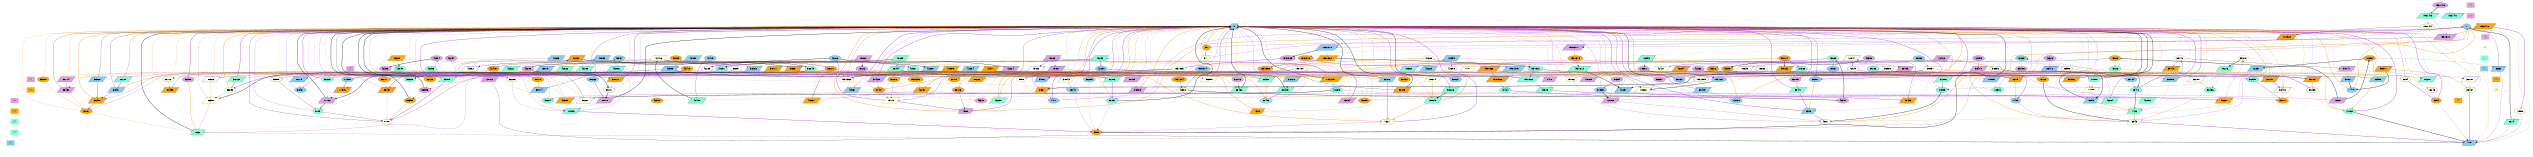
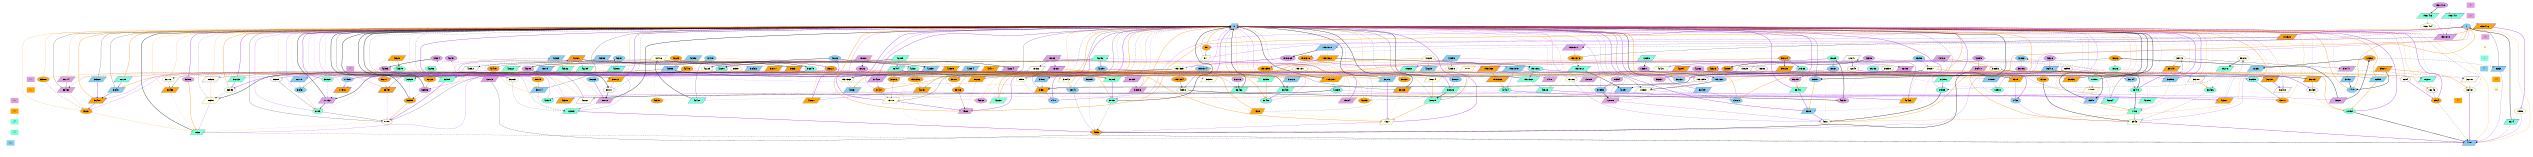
edge "1931414" -> "700328": now "1931373" -> "700328"
edge "36598" -> "36597": color purple -> black
